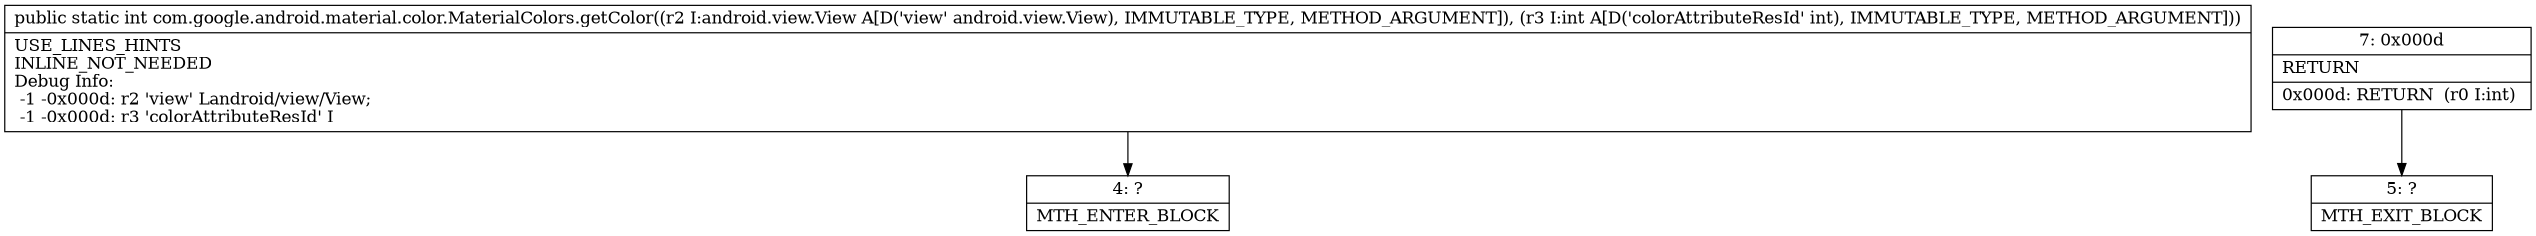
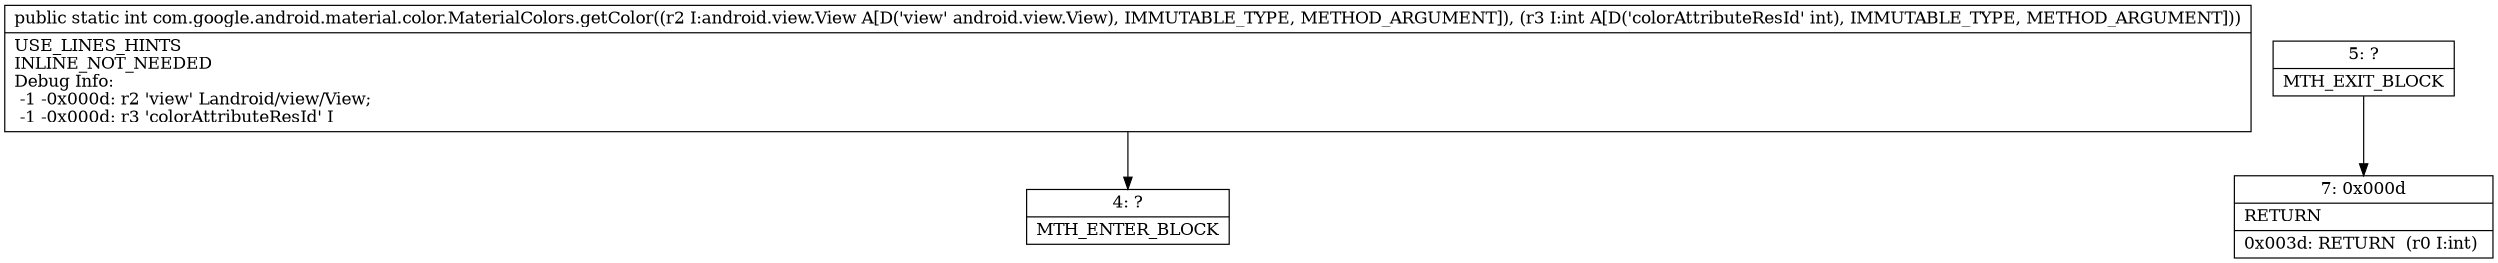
node "7: 0x000d": text "0x000d: RETURN  (r0 I:int)" -> "0x003d: RETURN  (r0 I:int)"
edge "7: 0x000d" -> "5: ?": reversed
